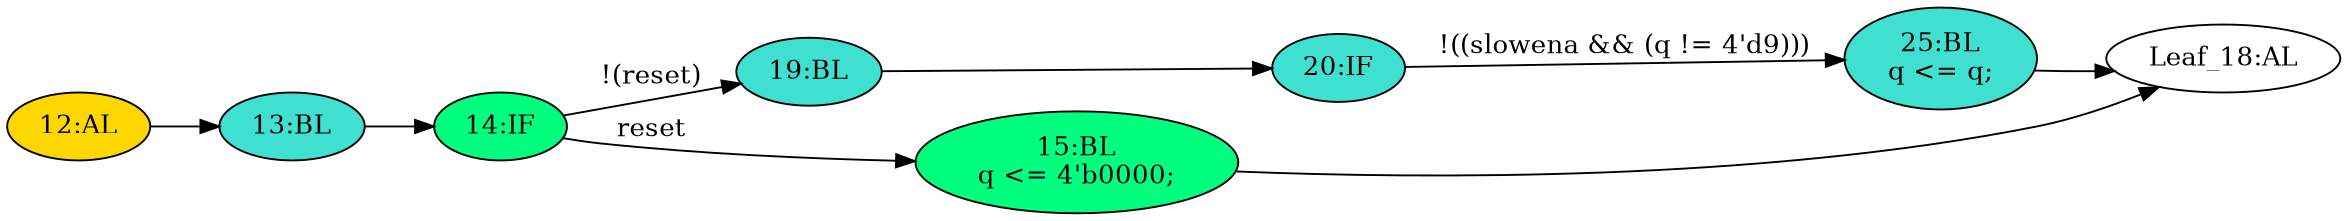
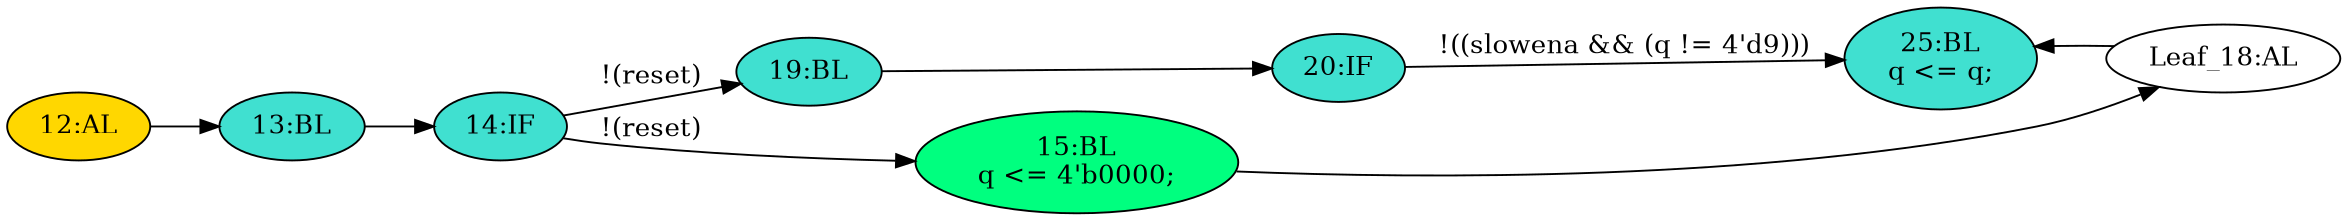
edge "25:BL q <= q;" -> "Leaf_18:AL": reversed
node "14:IF": fillcolor springgreen -> turquoise
edge "14:IF" -> "15:BL q <= 4'b0000;": label "reset" -> "!(reset)"
